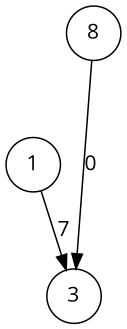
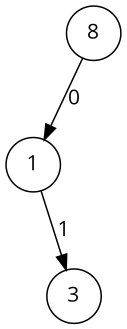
edge "8" -> "3": now "8" -> "1"
edge "1" -> "3": label "7" -> "1"
